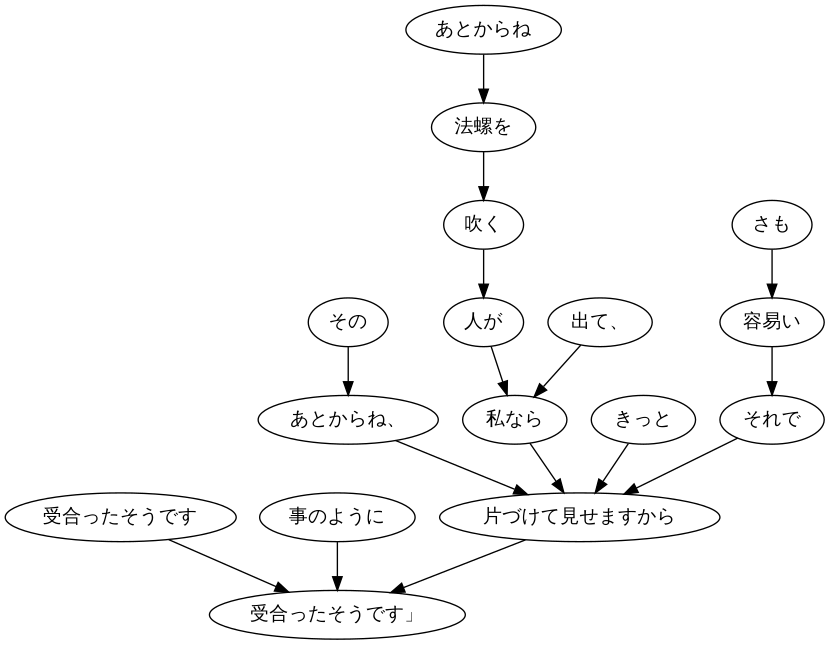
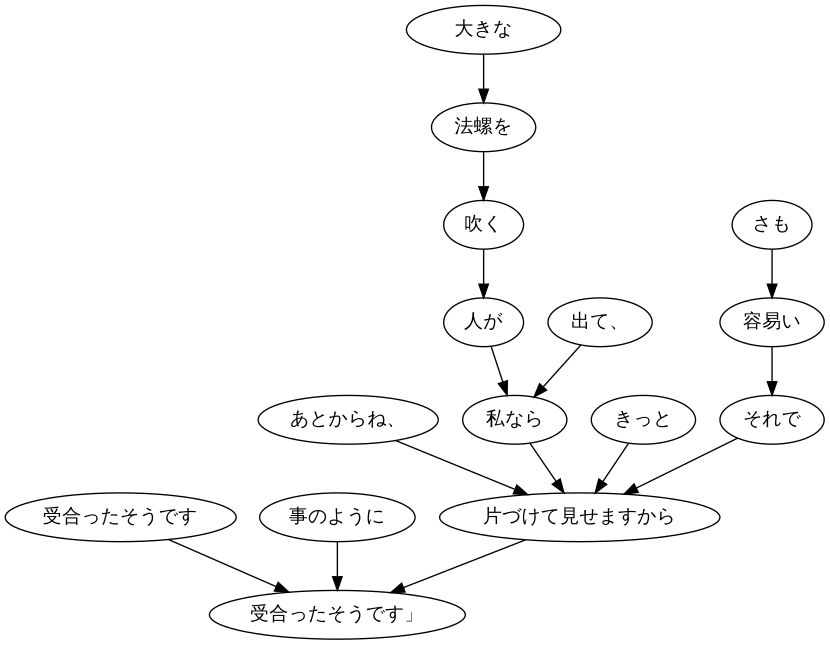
node "あとからね": label "あとからね" -> "大きな"
node "その": removed
